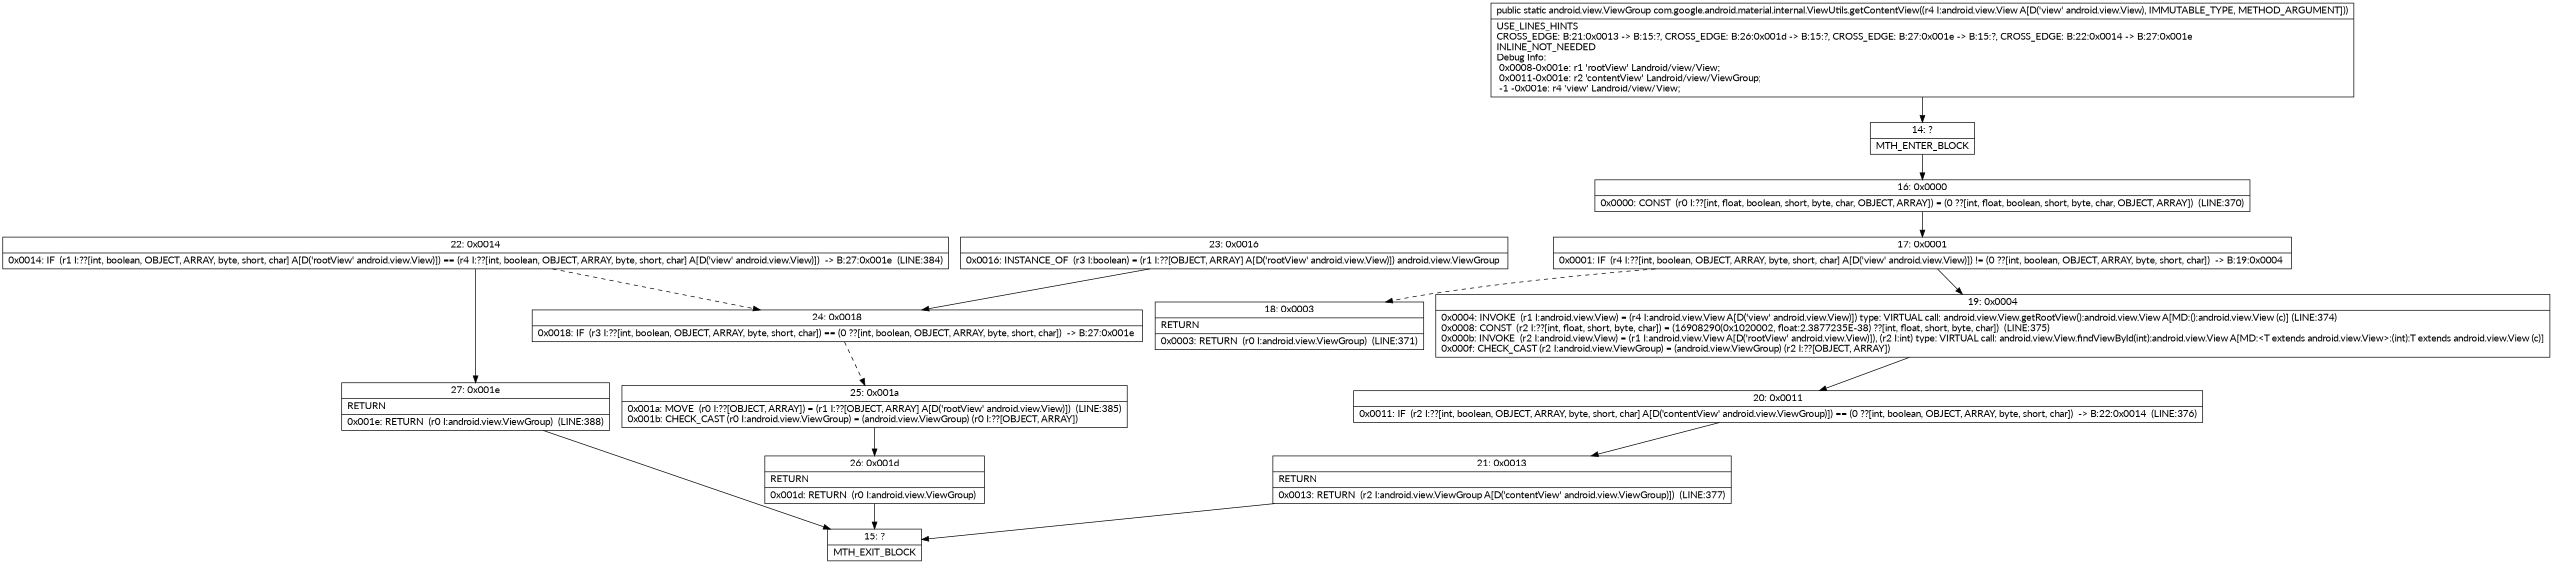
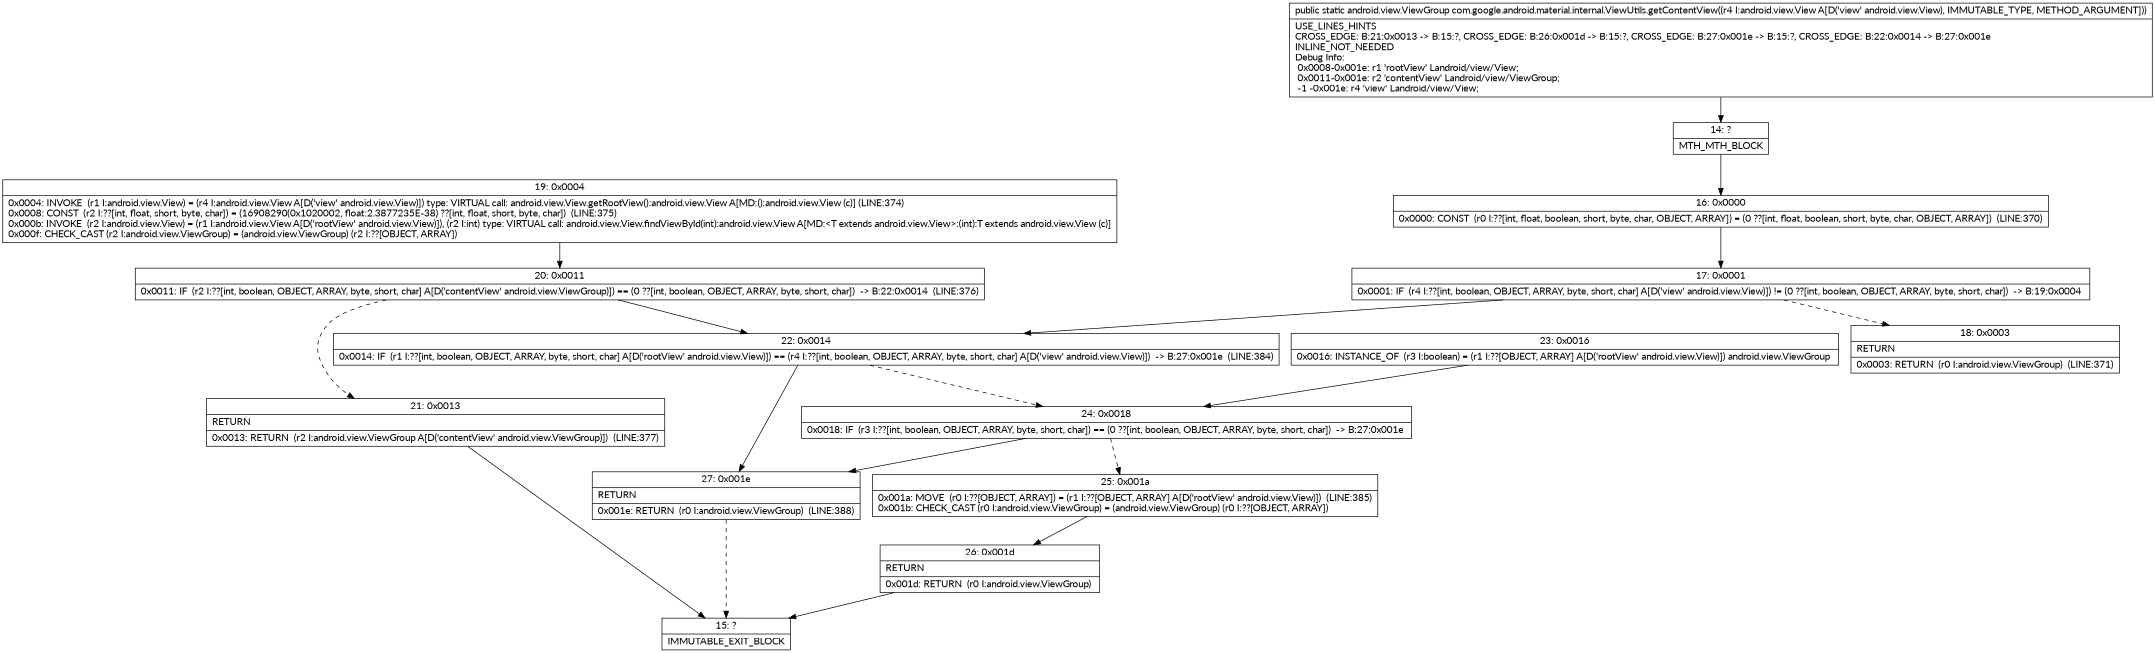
node "14: ?": text "MTH_ENTER_BLOCK" -> "MTH_MTH_BLOCK"
edge "17: 0x0001" -> "19: 0x0004": now "17: 0x0001" -> "22: 0x0014"
edge "20: 0x0011" -> "22: 0x0014": added
edge "20: 0x0011" -> "21: 0x0013": style solid -> dashed
edge "24: 0x0018" -> "27: 0x001e": added
edge "27: 0x001e" -> "15: ?": style solid -> dashed
node "15: ?": text "MTH_EXIT_BLOCK" -> "IMMUTABLE_EXIT_BLOCK"
